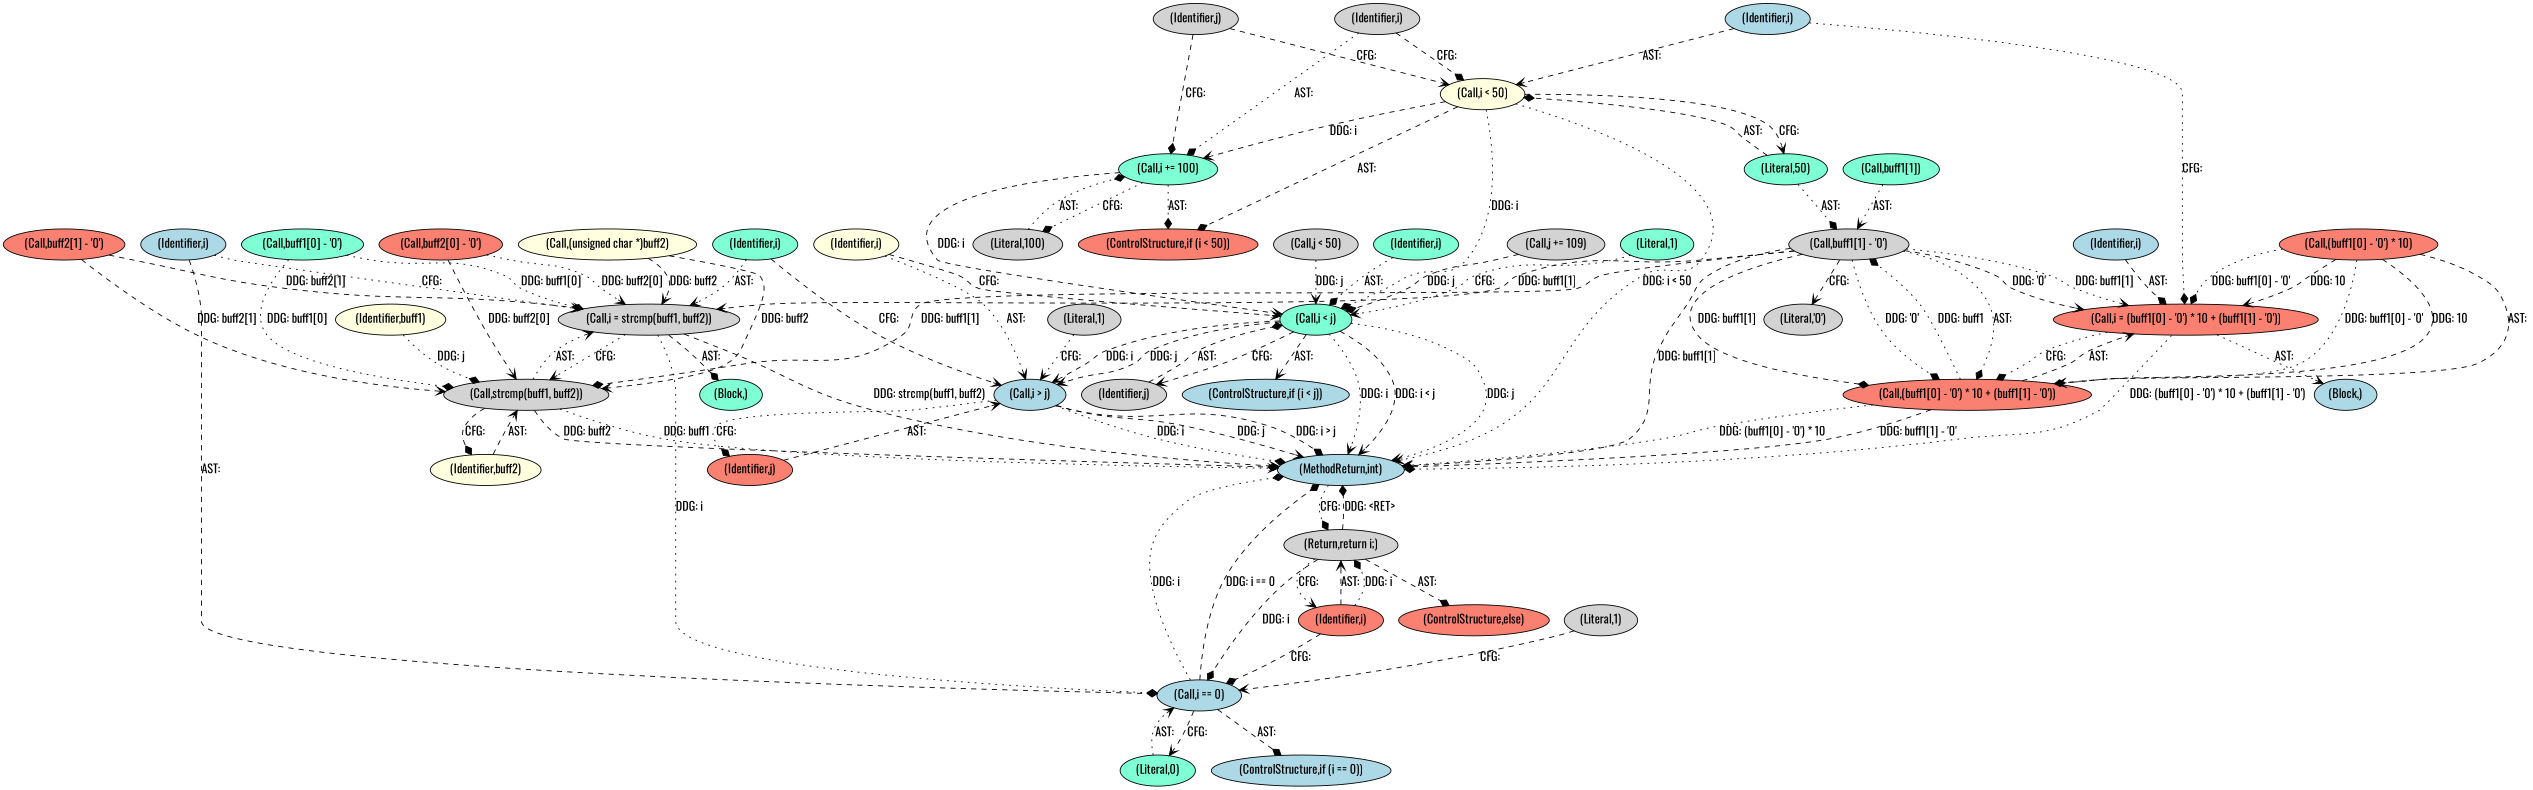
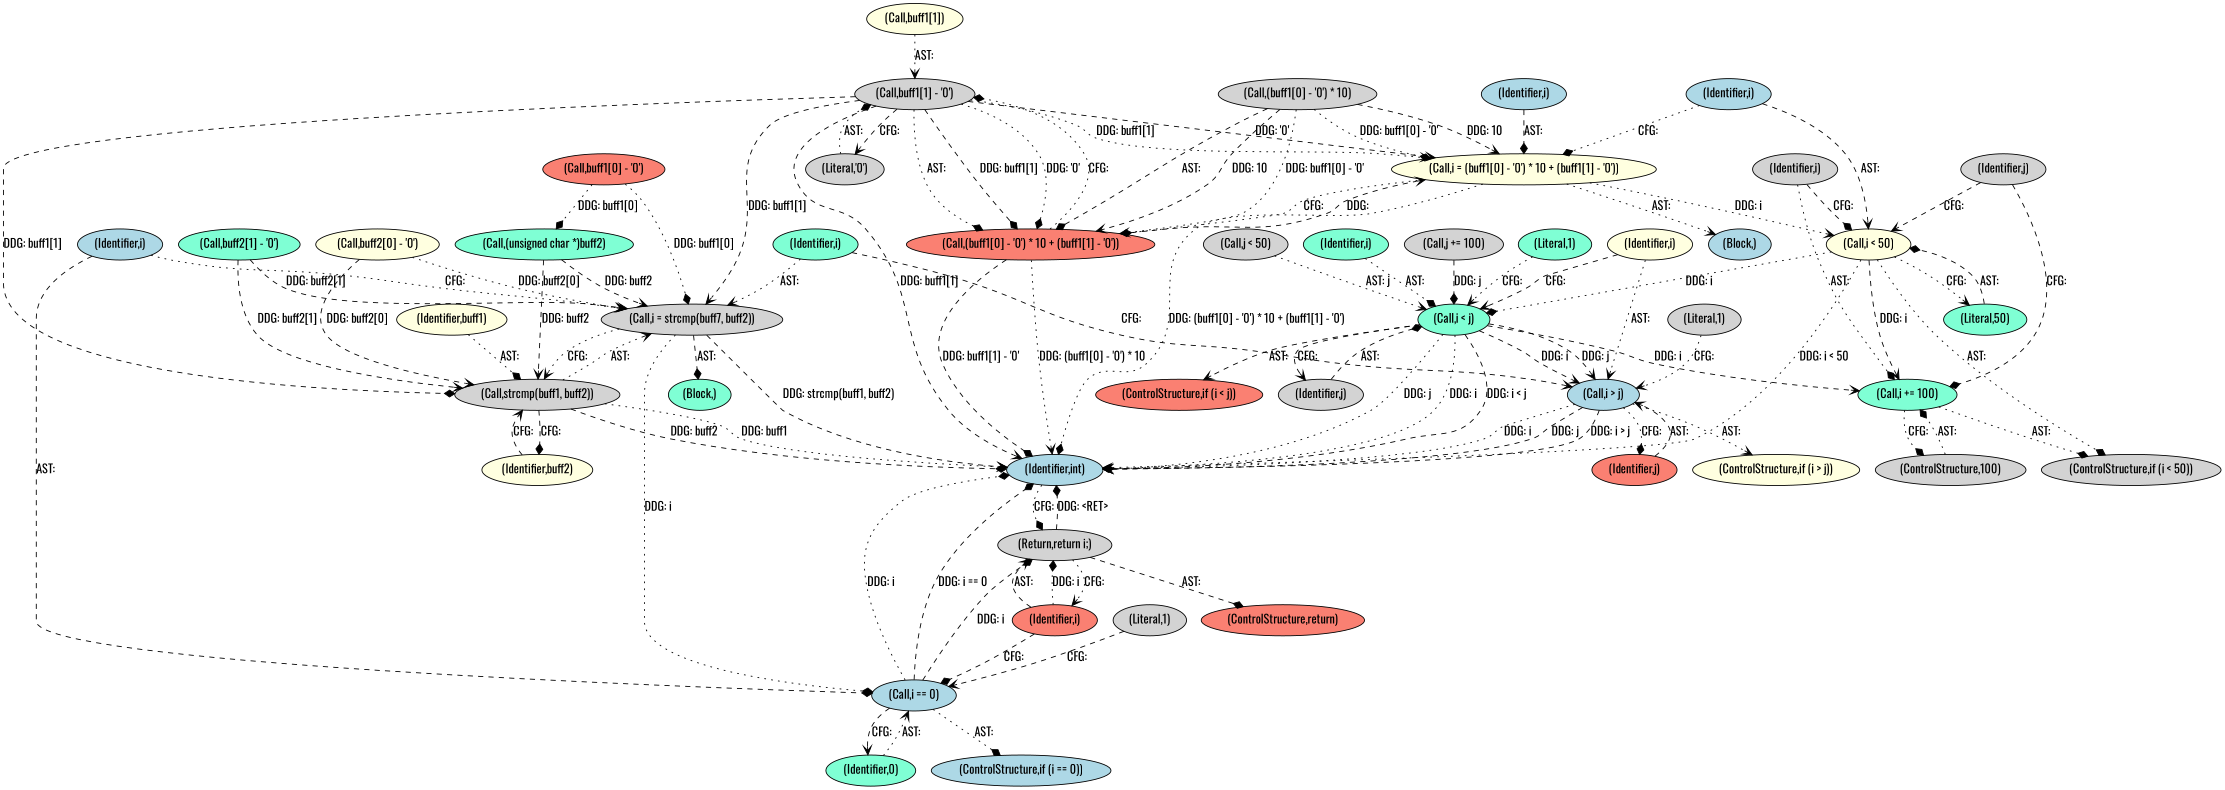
edge "(Call,i < 50)" -> "(Literal,50)": style dashed -> dotted
edge "(Call,i < 50)" -> "(ControlStructure,if (i < 50))": style dashed -> dotted
node "(Call,buff1[1])": fillcolor aquamarine -> lightyellow
edge "(Literal,50)" -> "(Call,buff1[1] - '0')": now "(Literal,'0')" -> "(Call,buff1[1] - '0')"
edge "(Call,i = (buff1[0] - '0') * 10 + (buff1[1] - '0'))" -> "(Call,i < 50)": added, label "DDG: i"
node "(Call,buff2[1] - '0')": fillcolor salmon -> aquamarine
node "(Call,buff1[0] - '0')": fillcolor aquamarine -> salmon
node "(Call,buff2[0] - '0')": fillcolor salmon -> lightyellow
node "(Call,(unsigned char *)buff2)": fillcolor lightyellow -> aquamarine
node "(Literal,100)": label "(Literal,100)" -> "(ControlStructure,100)"
node "(ControlStructure,if (i < 50))": fillcolor salmon -> lightgrey
node "(Call,j += 109)": label "(Call,j += 109)" -> "(Call,j += 100)"
node "(Call,(buff1[0] - '0') * 10)": fillcolor salmon -> lightgrey
edge "(Call,i += 100)" -> "(Call,i < j)": reversed
edge "(Call,j < 50)" -> "(Call,i < j)": label "DDG: j" -> "AST: j"
node "(Call,i = strcmp(buff1, buff2))": label "(Call,i = strcmp(buff1, buff2))" -> "(Call,i = strcmp(buff7, buff2))"
edge "(Call,(buff1[0] - '0') * 10 + (buff1[1] - '0'))" -> "(Call,buff1[1] - '0')": label "DDG: buff1" -> "CFG: "
node "(Call,i = (buff1[0] - '0') * 10 + (buff1[1] - '0'))": fillcolor salmon -> lightyellow
edge "(Identifier,buff1)" -> "(Call,strcmp(buff1, buff2))": label "DDG: j" -> "AST: "
edge "(Call,(buff1[0] - '0') * 10 + (buff1[1] - '0'))" -> "(Call,i = (buff1[0] - '0') * 10 + (buff1[1] - '0'))": label "AST: " -> "DDG: "
edge "(Call,buff1[0] - '0')" -> "(Call,strcmp(buff1, buff2))": now "(Call,buff1[0] - '0')" -> "(Call,(unsigned char *)buff2)"
node "(ControlStructure,if (i < j))": fillcolor lightblue -> salmon
edge "(Identifier,buff2)" -> "(Call,strcmp(buff1, buff2))": label "AST: " -> "CFG: "
node "(MethodReturn,int)": label "(MethodReturn,int)" -> "(Identifier,int)"
node "(ControlStructure,if (i > j))": added
edge "(Return,return i;)" -> "(Call,i == 0)": reversed
node "(ControlStructure,else)": label "(ControlStructure,else)" -> "(ControlStructure,return)"
edge "(Call,i == 0)" -> "(ControlStructure,if (i == 0))": style dashed -> dotted
node "(Literal,0)": label "(Literal,0)" -> "(Identifier,0)"
